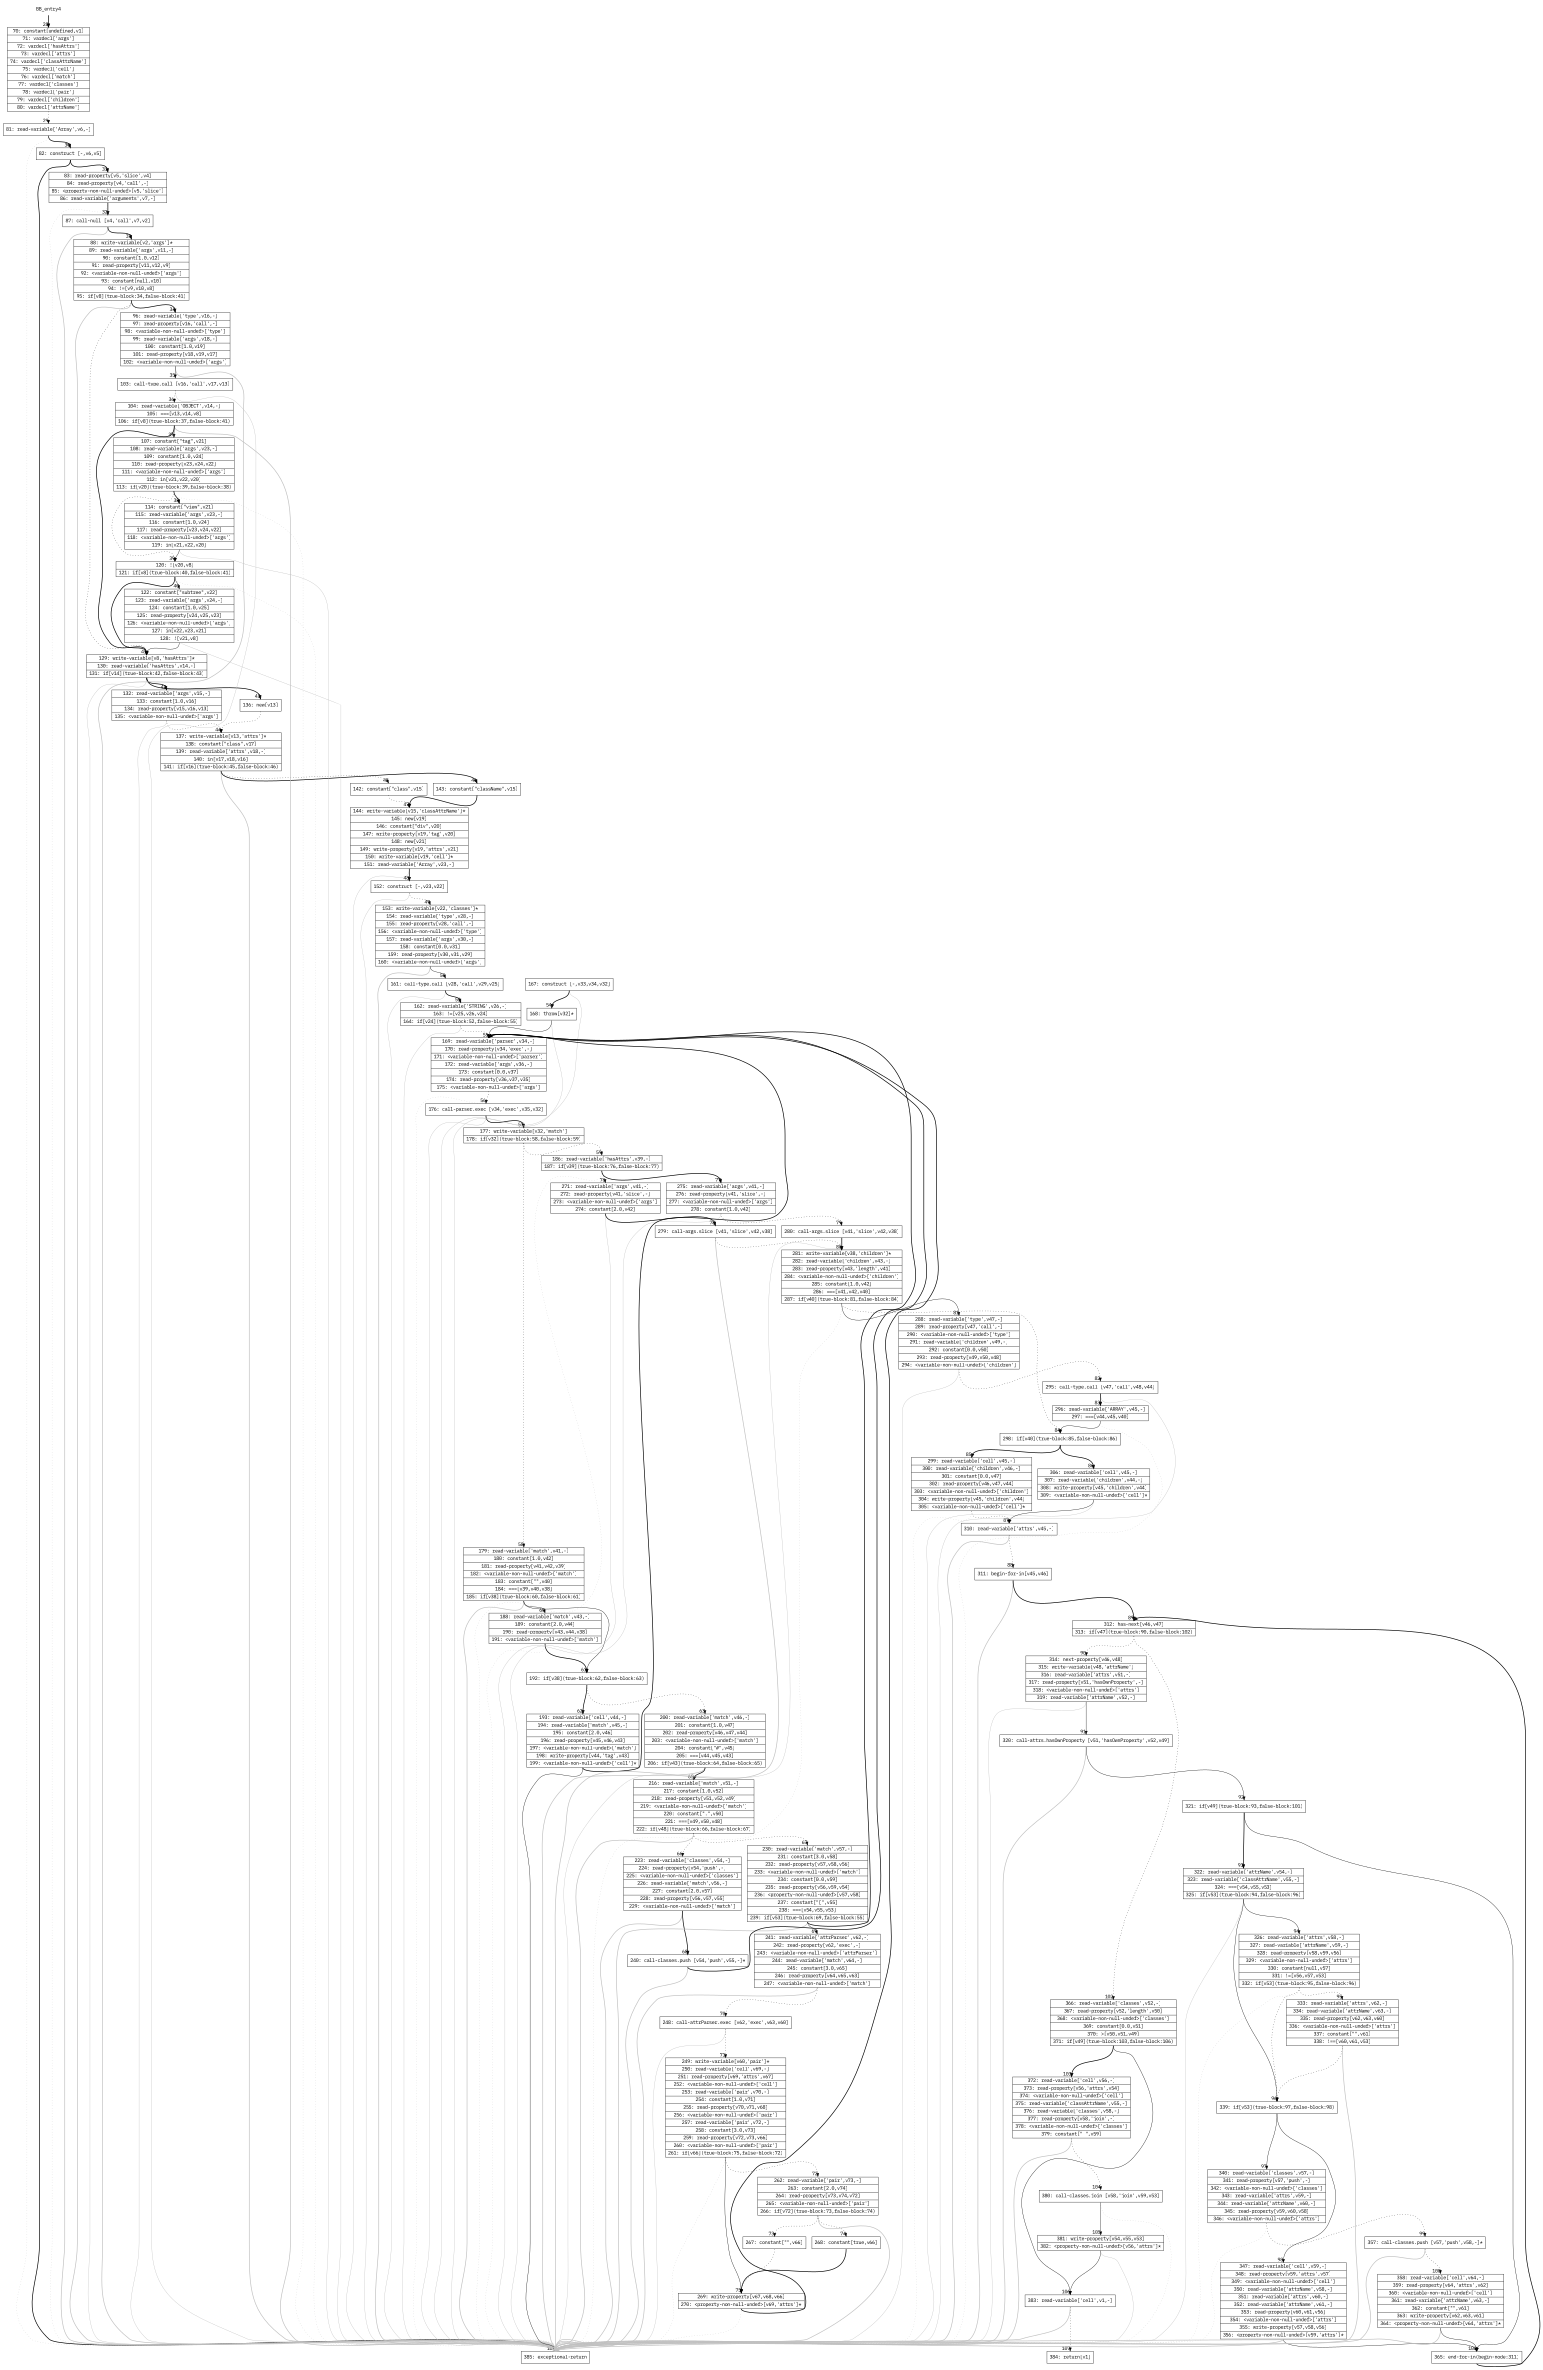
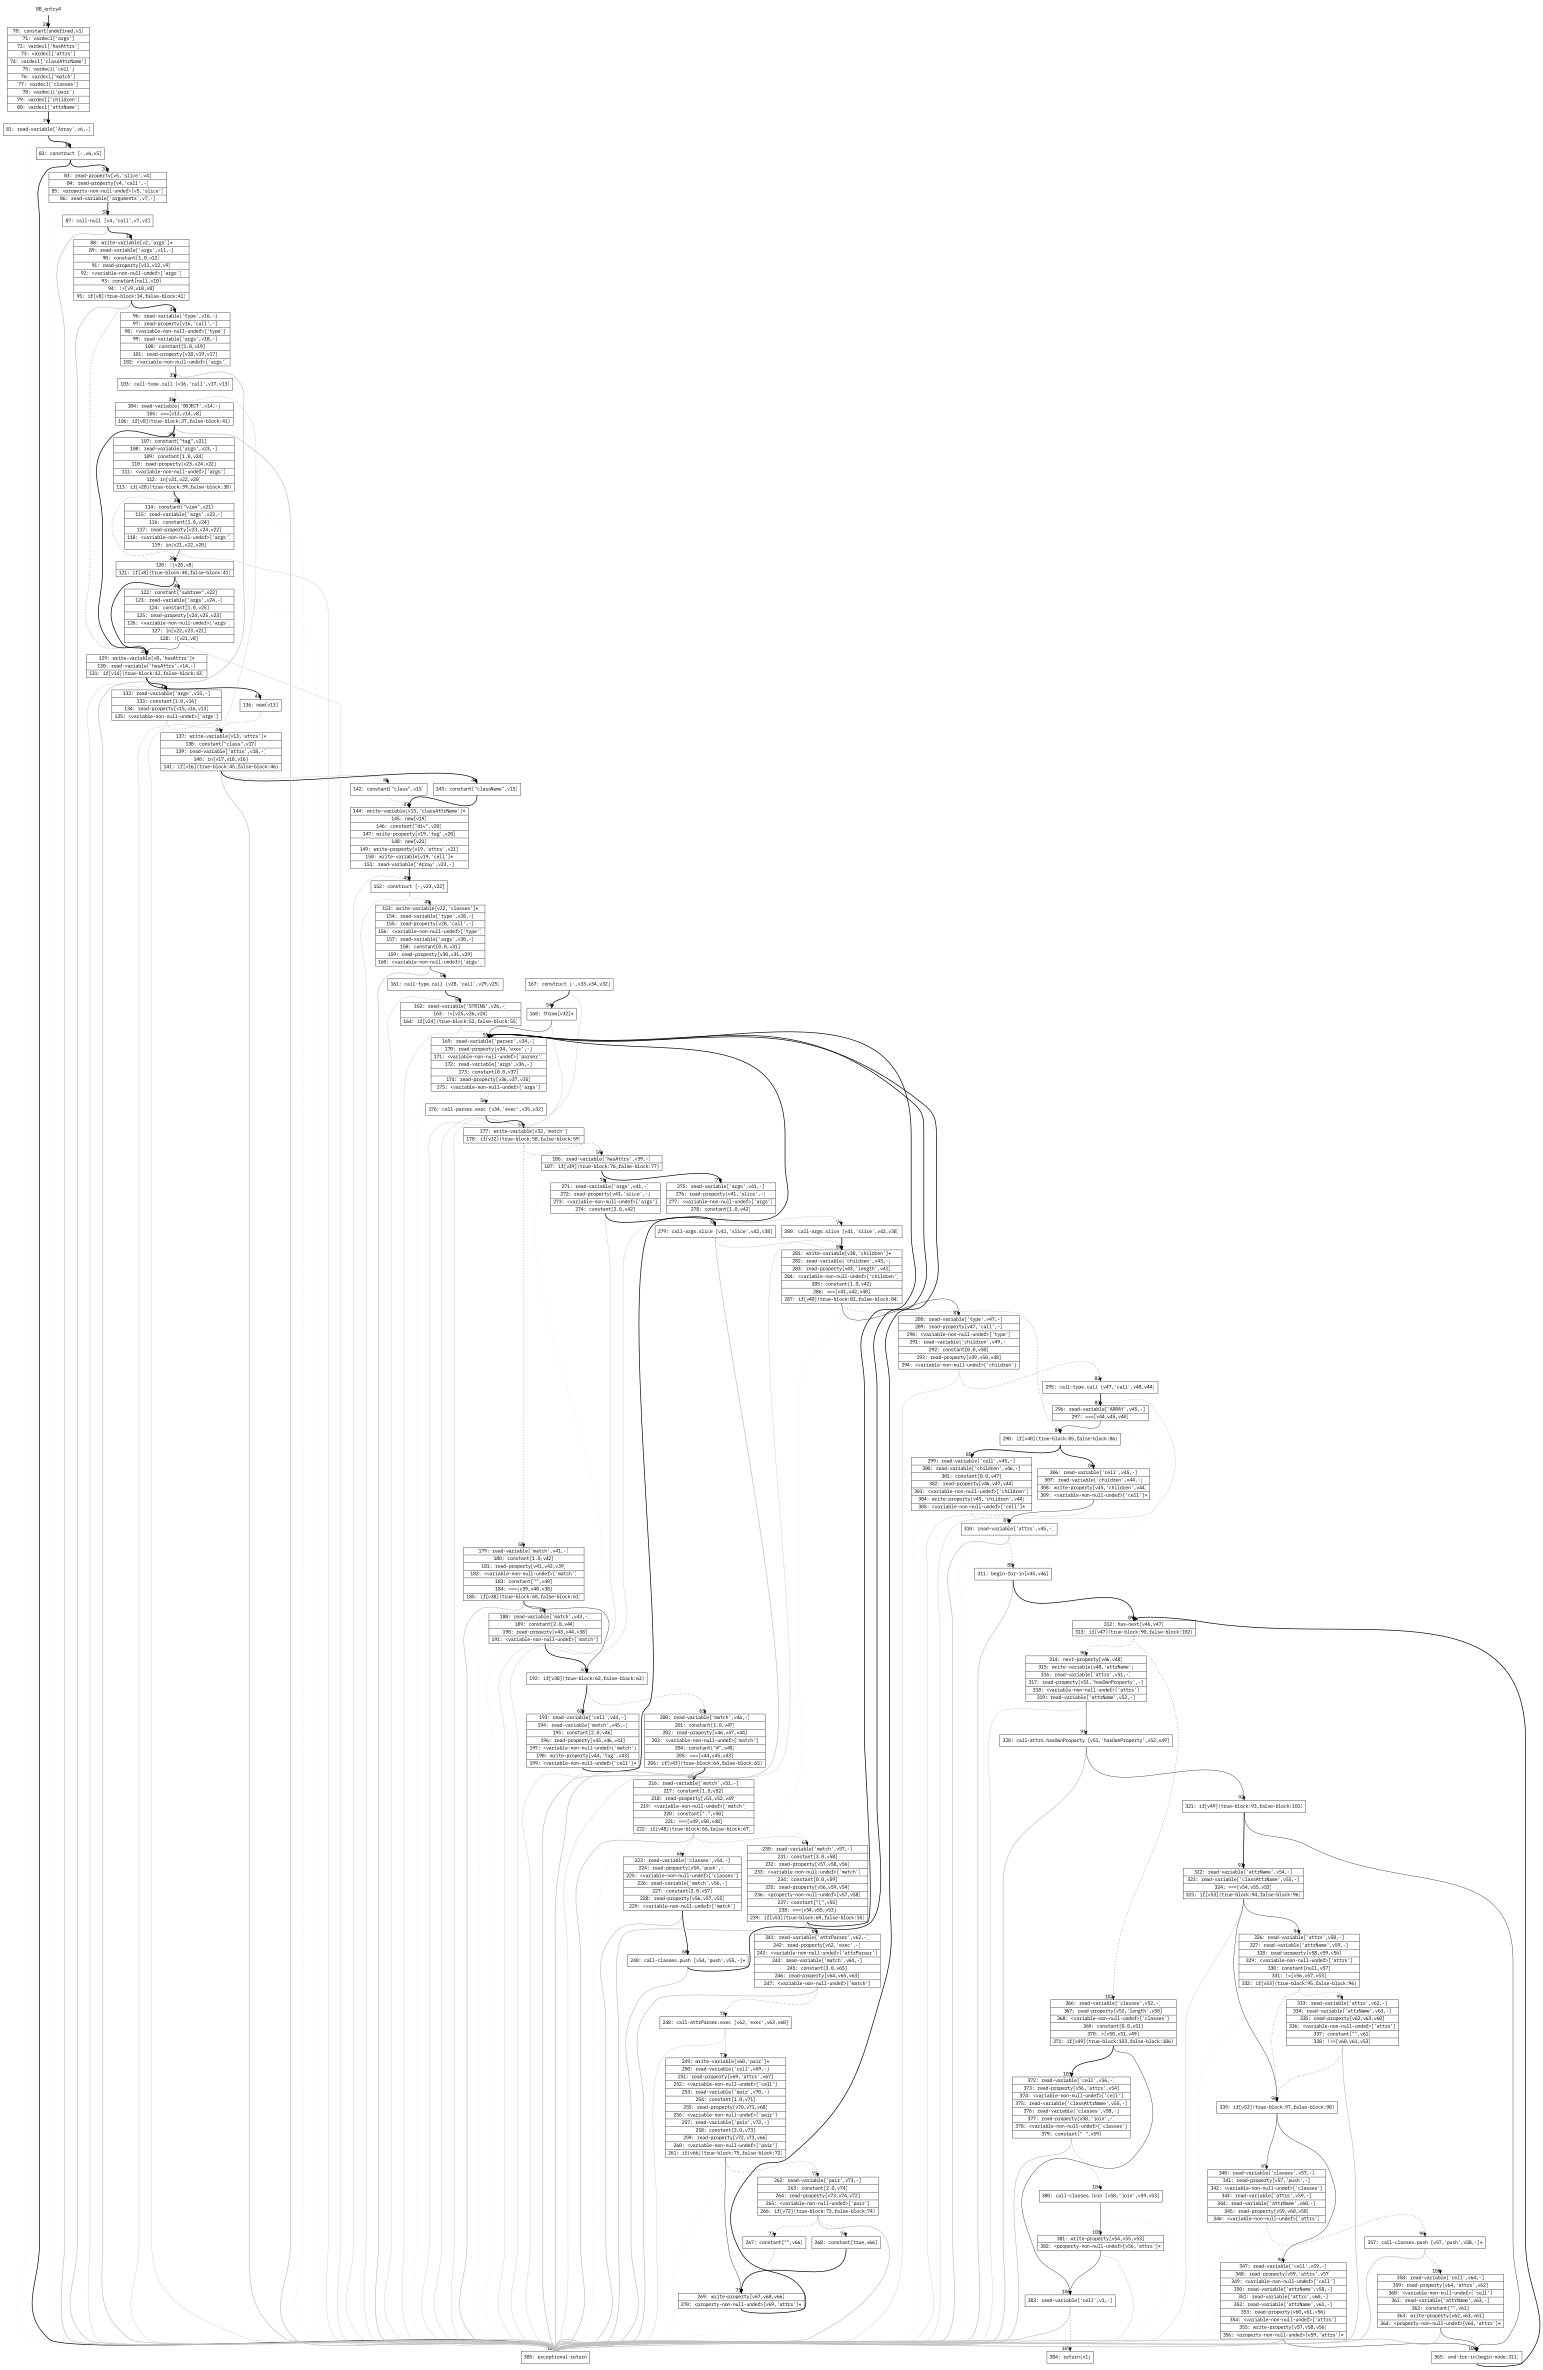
edge "70: constant[undefined,v1]" -> "81: read-variable['Array',v6,-]": style dotted -> bold
edge "193: read-variable['cell',v44,-]" -> "385: exceptional-return": color black -> gray
